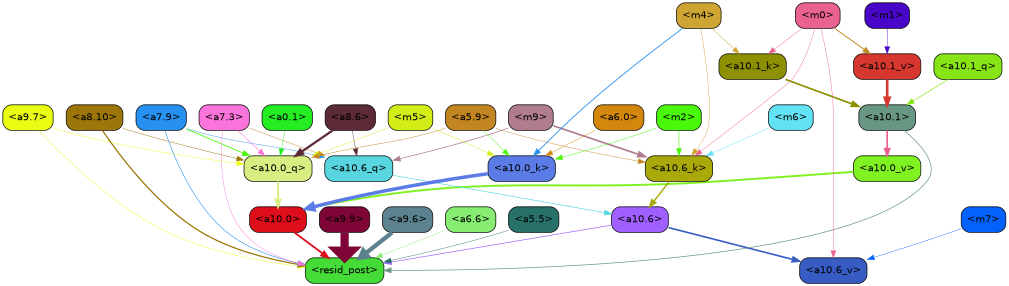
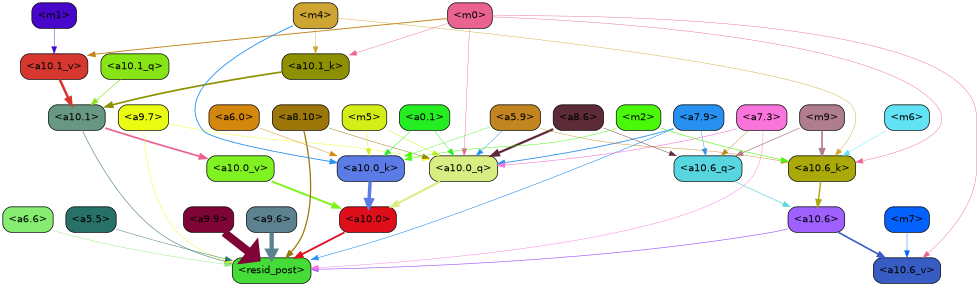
edge "<m0>" -> "<a10.0_q>": added
edge "<a7.9>" -> "<a10.0_q>": color #4af909 -> #2691f0
edge "<a0.1>" -> "<a10.0_k>": added
edge "<a5.9>" -> "<a10.0_q>": color #c3851f -> #2691f0
